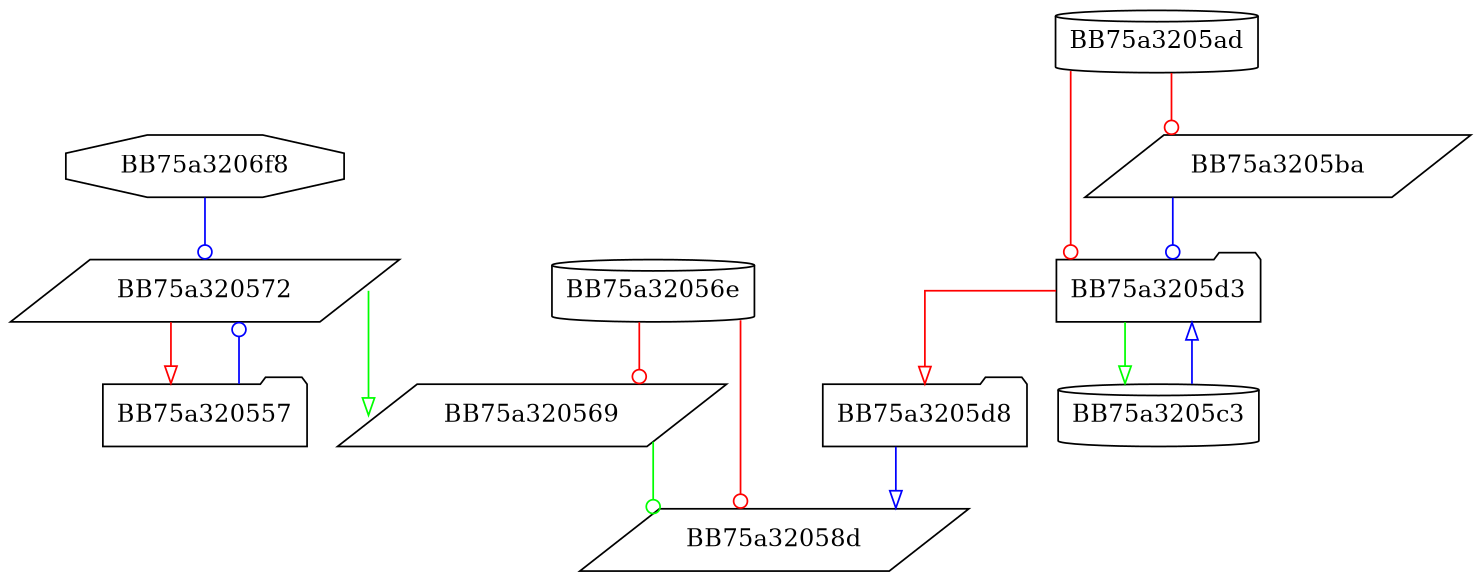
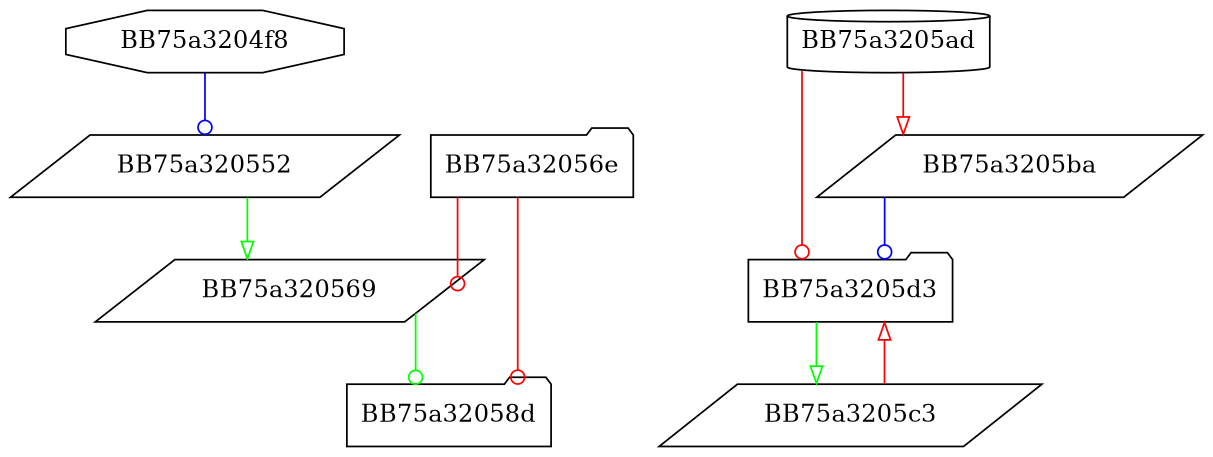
edge "BB75a3205ad" -> "BB75a3205ba": arrowhead odot -> onormal
node "BB75a3206f8": label "BB75a3206f8" -> "BB75a3204f8"
node "BB75a320572": label "BB75a320572" -> "BB75a320552"
node "BB75a32056e": shape cylinder -> folder
edge "BB75a3205c3" -> "BB75a3205d3": color blue -> red
node "BB75a320557": removed
node "BB75a3205d8": removed
node "BB75a3205c3": shape cylinder -> parallelogram
node "BB75a32058d": shape parallelogram -> folder
